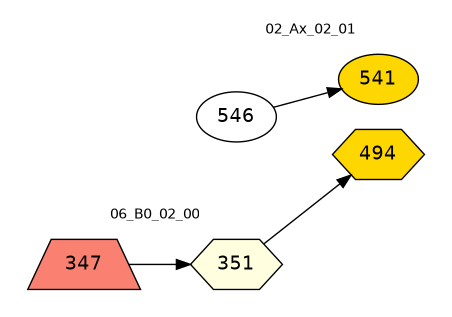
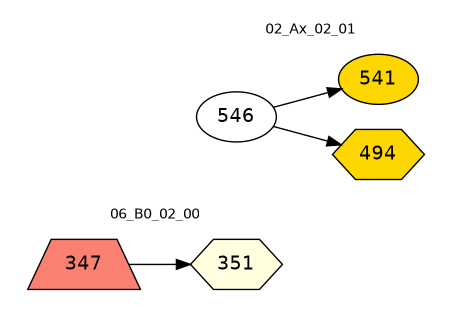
edge "351" -> "494": now "546" -> "494"
